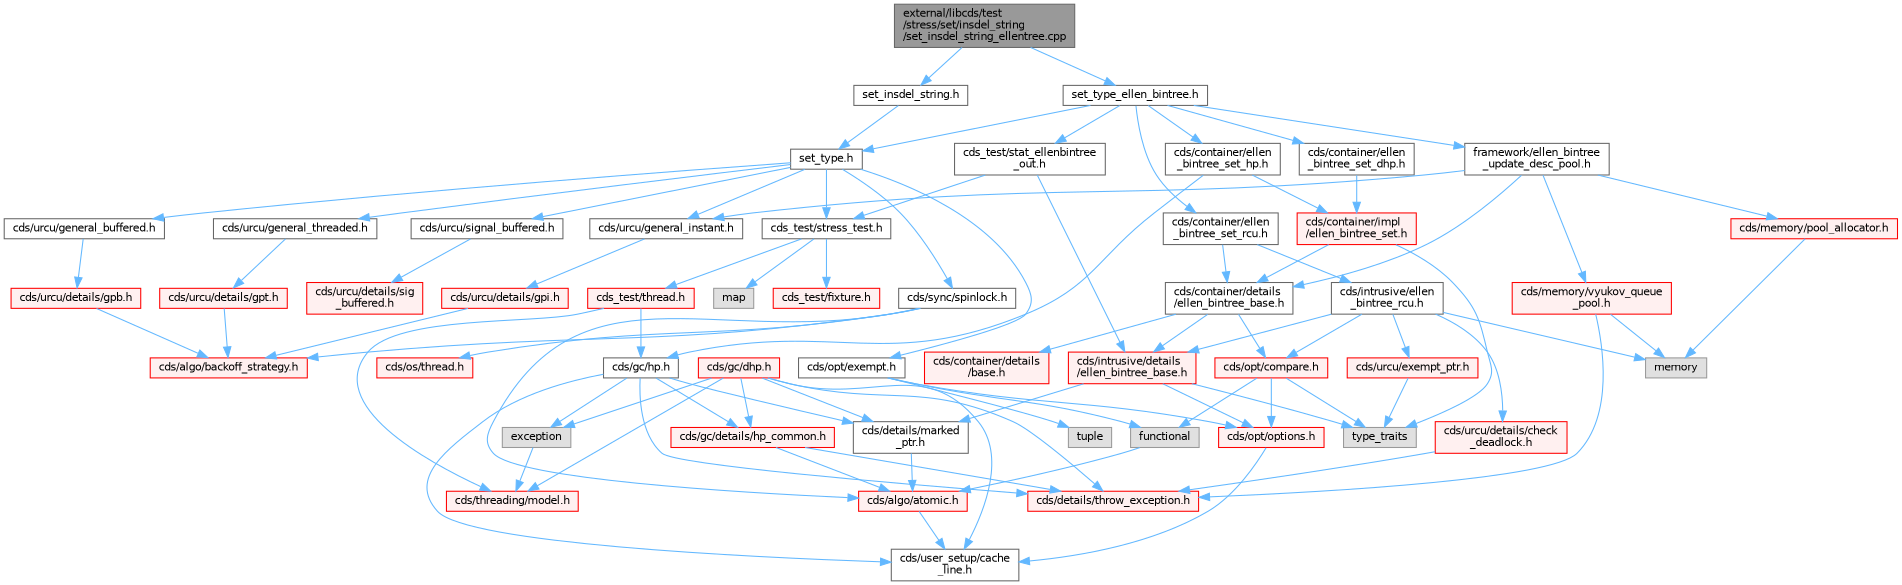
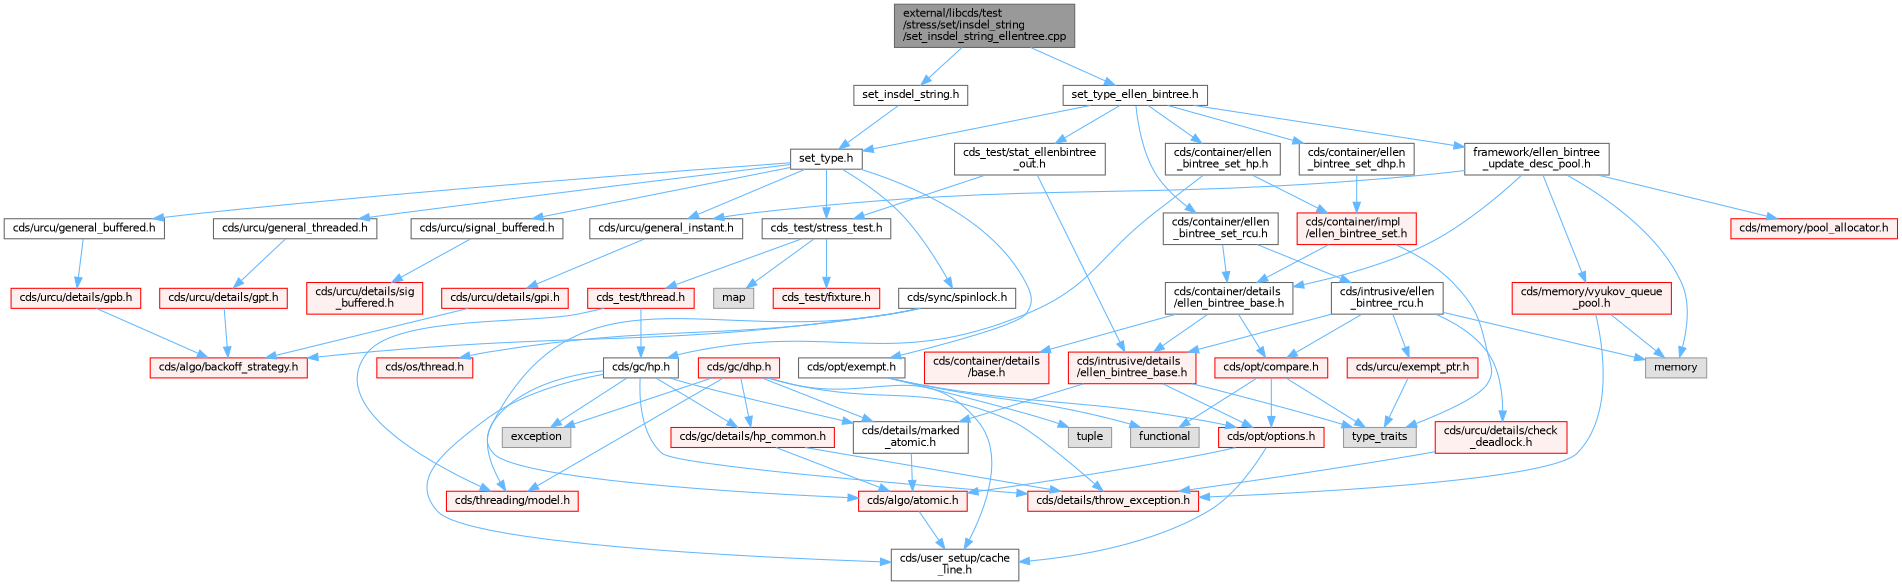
edge "cds/memory/pool_allocator.h" -> "memory": now "framework/ellen_bintree _update_desc_pool.h" -> "memory"
node "cds/details/marked _ptr.h": label "cds/details/marked _ptr.h" -> "cds/details/marked _atomic.h"
edge "exception" -> "cds/threading/model.h": now "cds/gc/hp.h" -> "cds/threading/model.h"
edge "functional" -> "cds/algo/atomic.h": now "cds/opt/options.h" -> "cds/algo/atomic.h"
